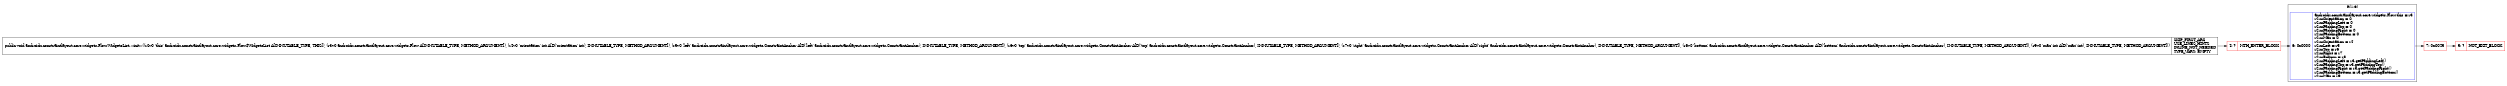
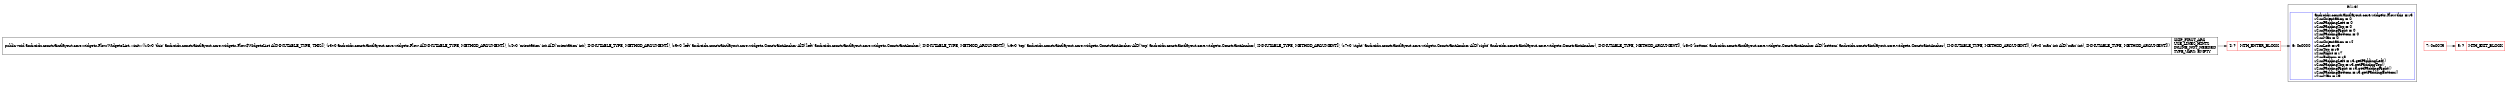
edge "6: 0x0000" -> "7: 0x0045": removed
node "5: ?": text "NOT_EXIT_BLOCK" -> "MTH_EXIT_BLOCK"
